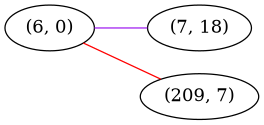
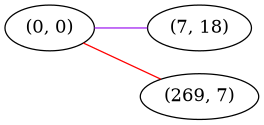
node "(6, 0)": label "(6, 0)" -> "(0, 0)"
node "(209, 7)": label "(209, 7)" -> "(269, 7)"
